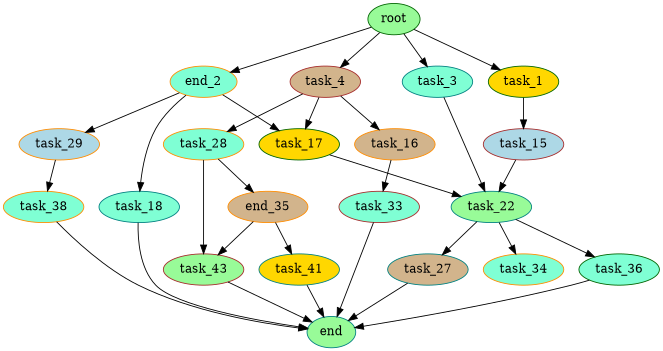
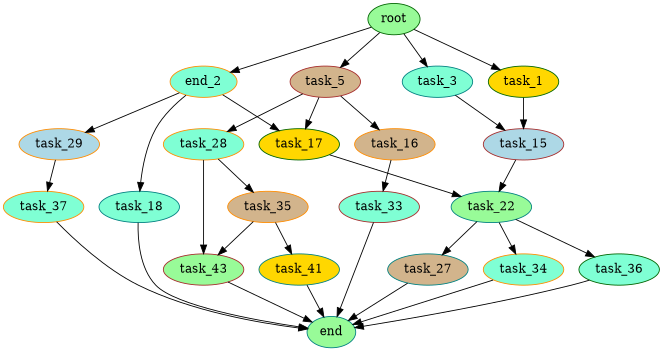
node "task_4": label "task_4" -> "task_5"
edge "task_3" -> "task_22": now "task_3" -> "task_15"
node "task_38": label "task_38" -> "task_37"
node "end_35": label "end_35" -> "task_35"
edge "task_34" -> "end": added
